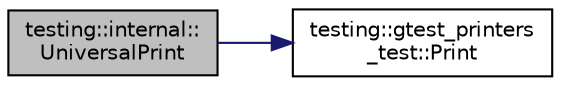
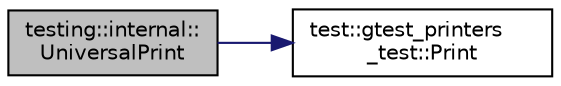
node "testing::gtest_printers _test::Print": label "testing::gtest_printers _test::Print" -> "test::gtest_printers _test::Print"
